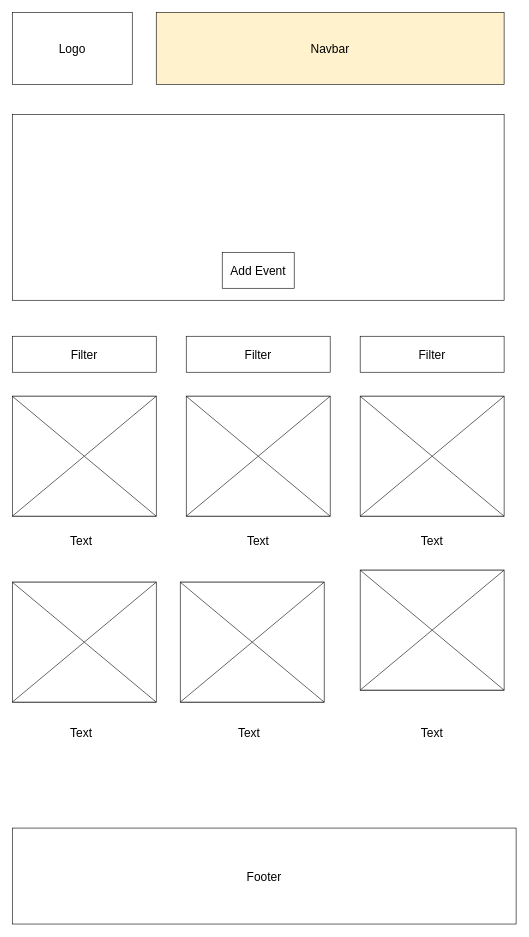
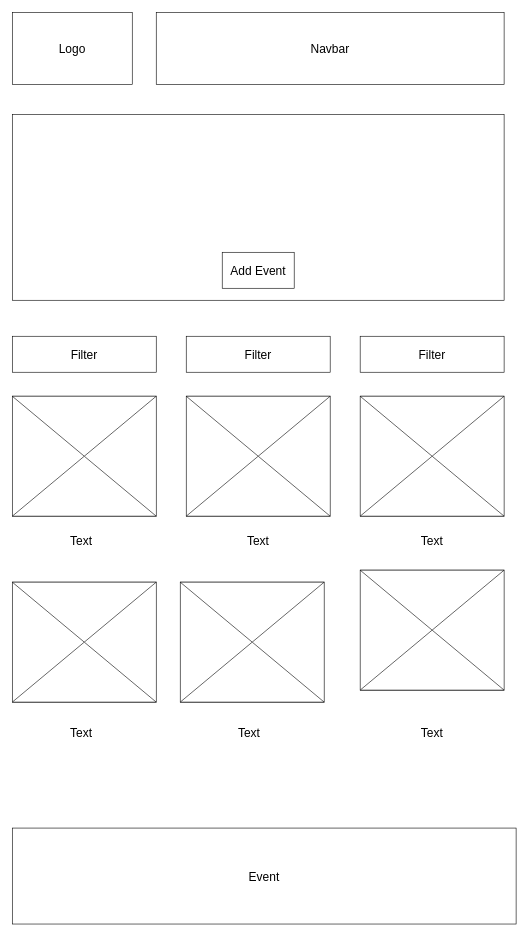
node "Navbar": fillcolor #fff2cc -> #ffffff
node "Footer": label "Footer" -> "Event"
